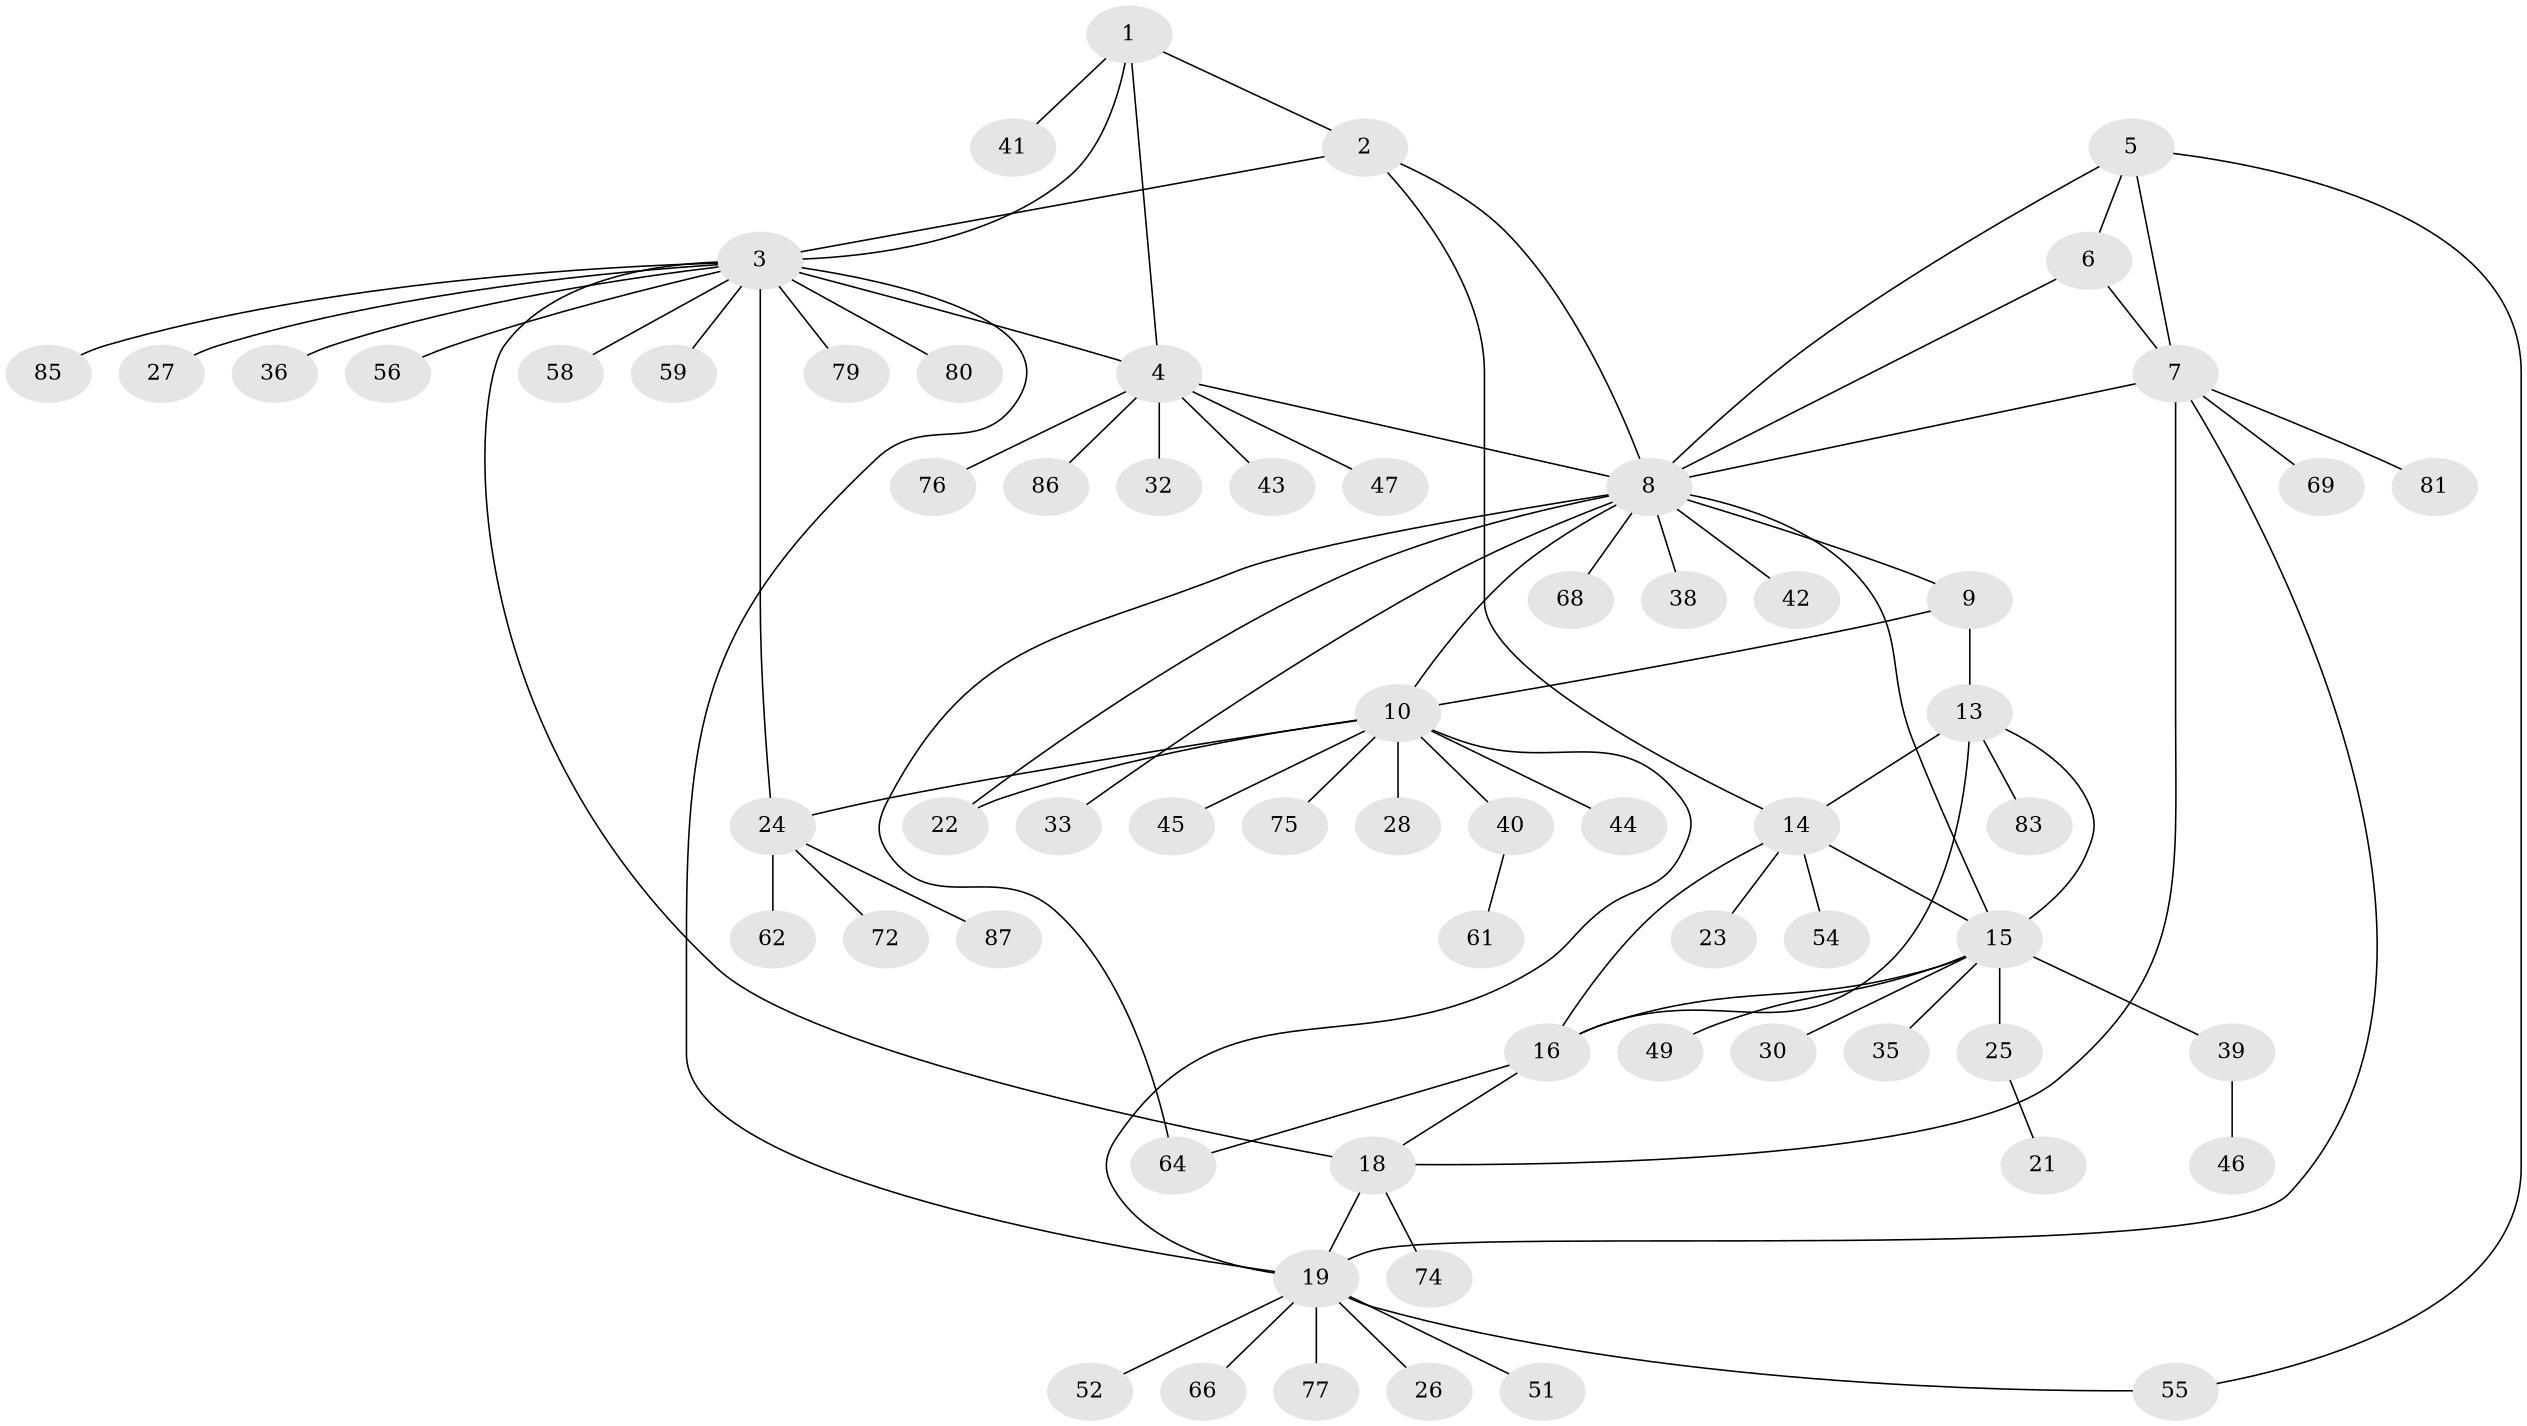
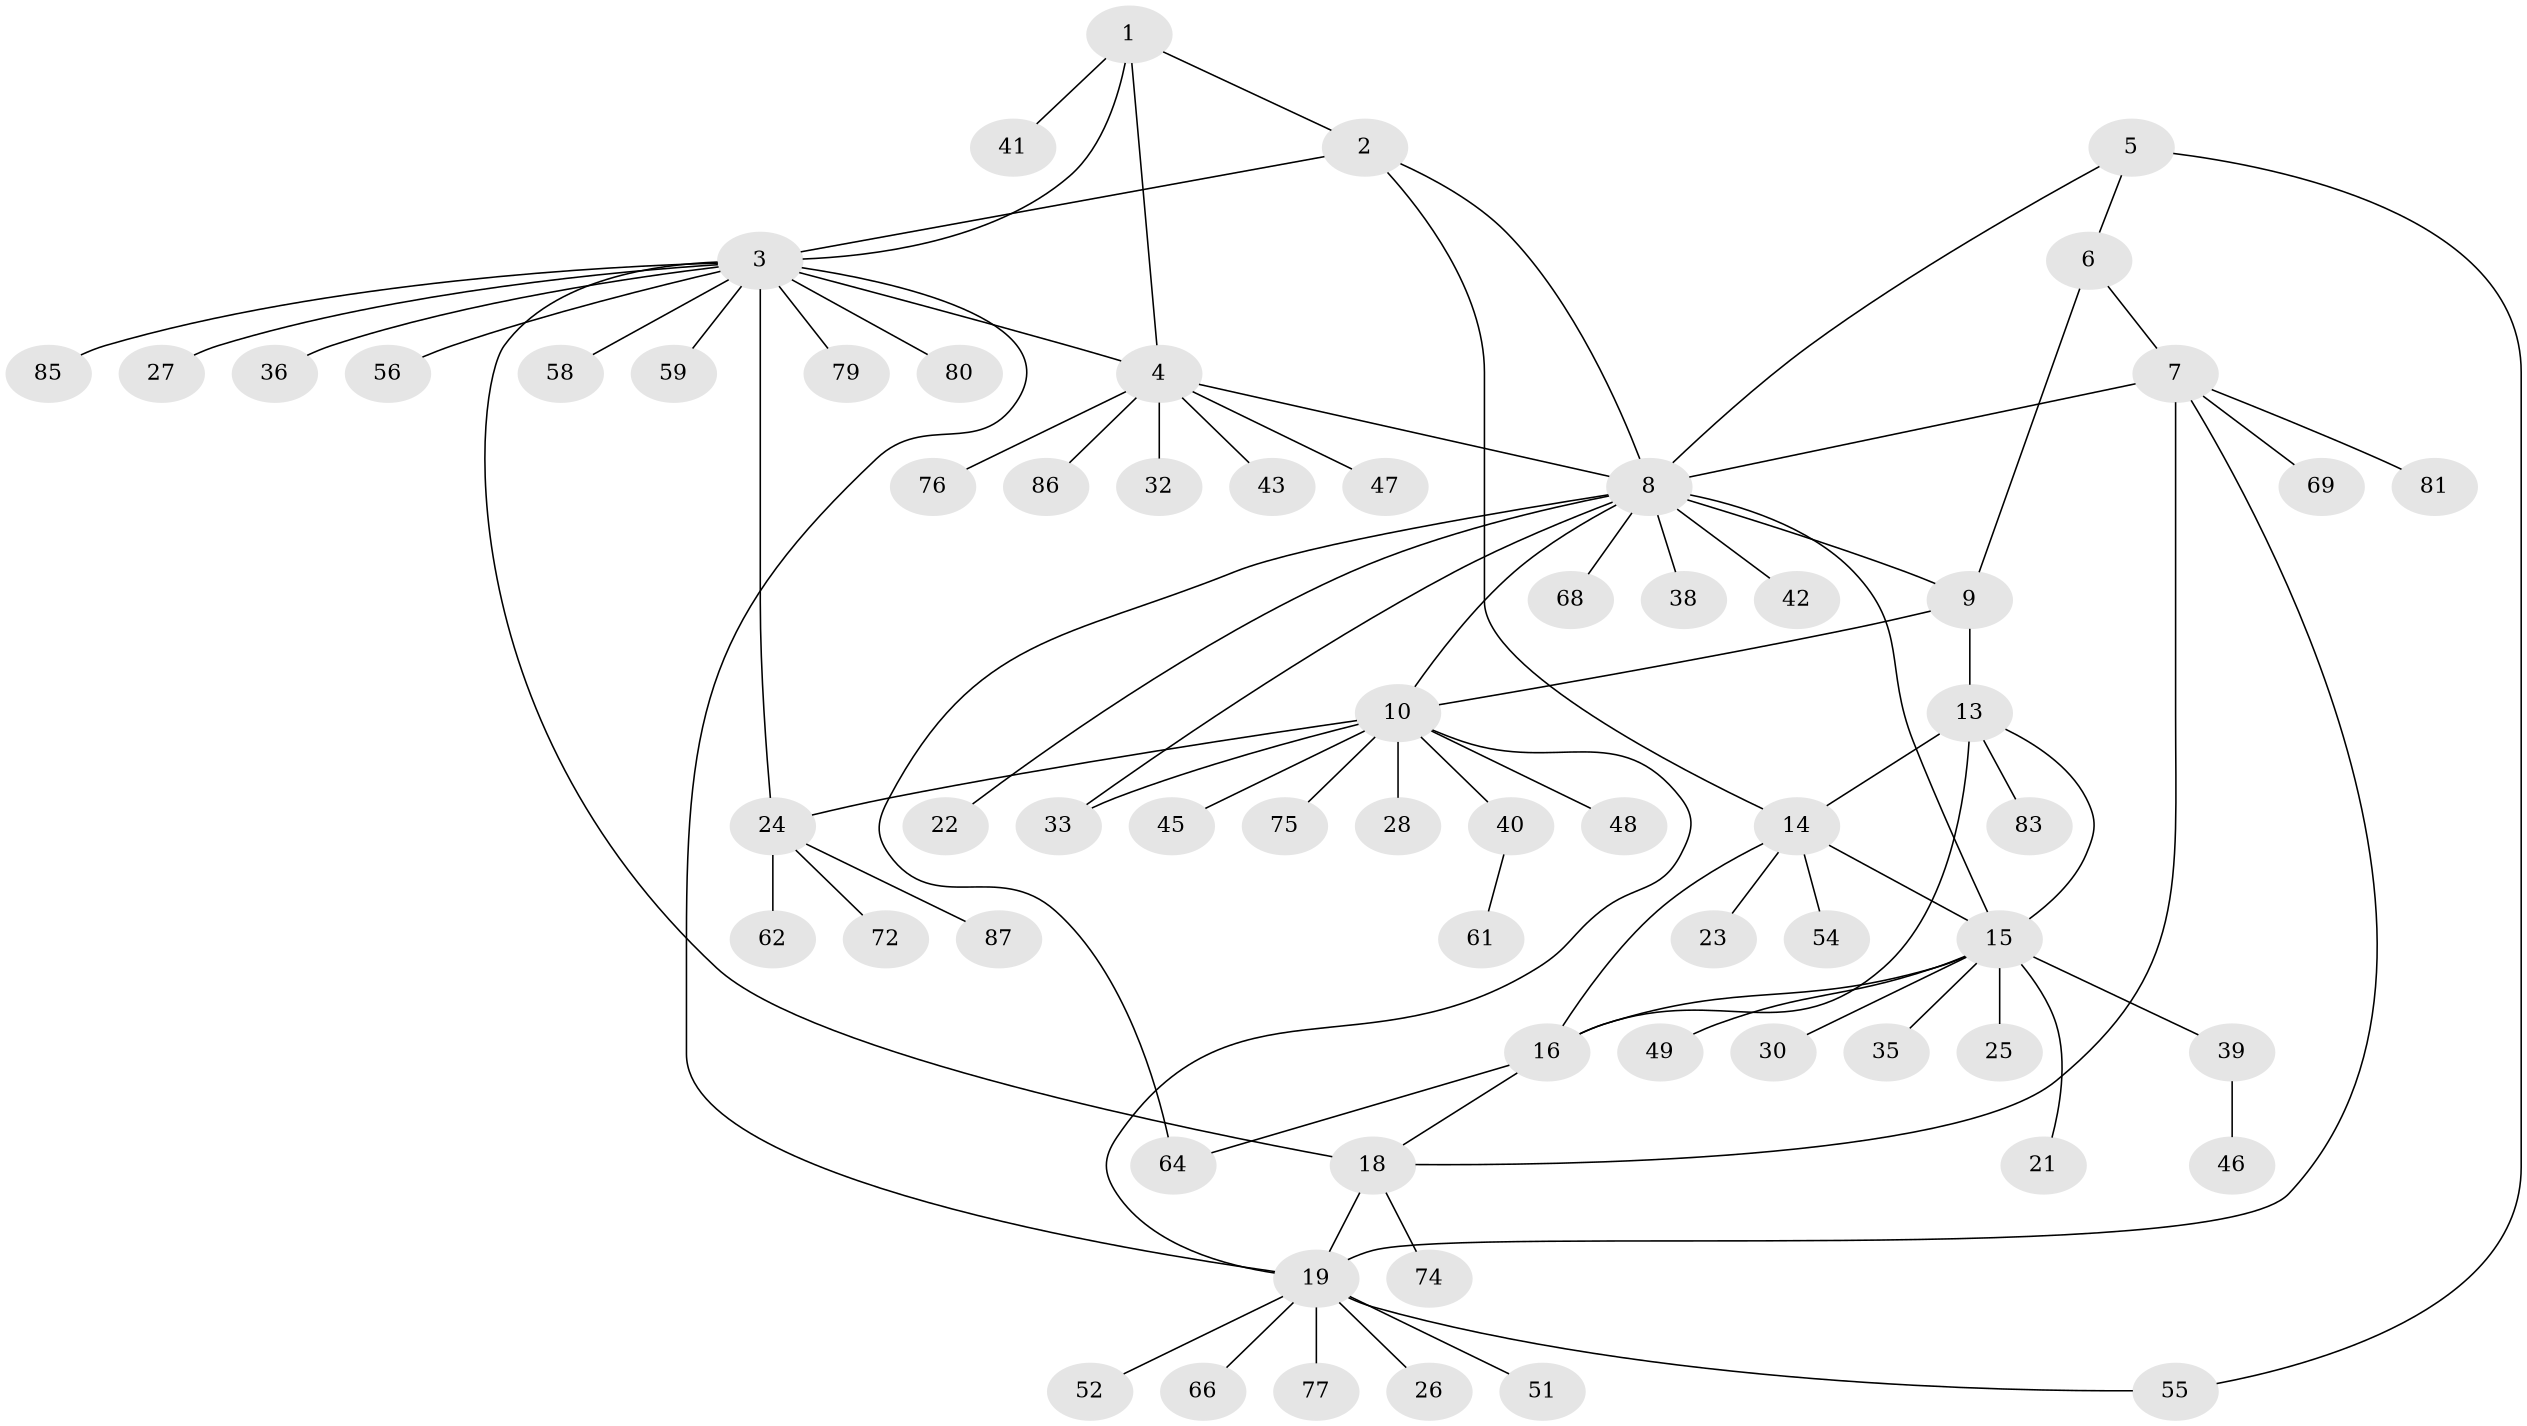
edge "5" -- "7": removed
edge "6" -- "8": now "6" -- "9"
edge "10" -- "22": now "10" -- "33"
node "44": label "44" -> "48"
edge "25" -- "21": now "15" -- "21"
